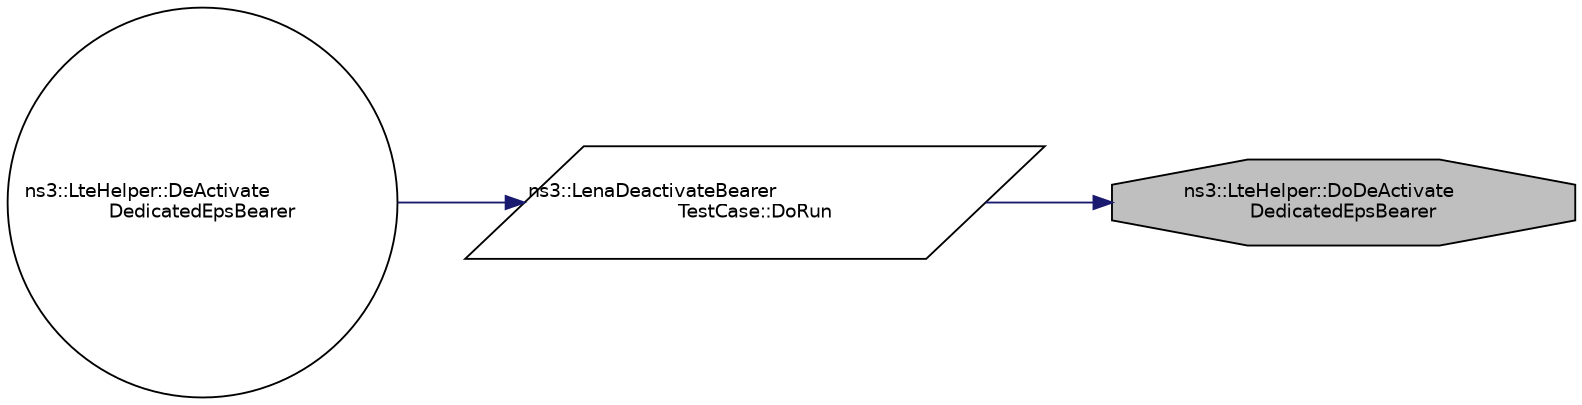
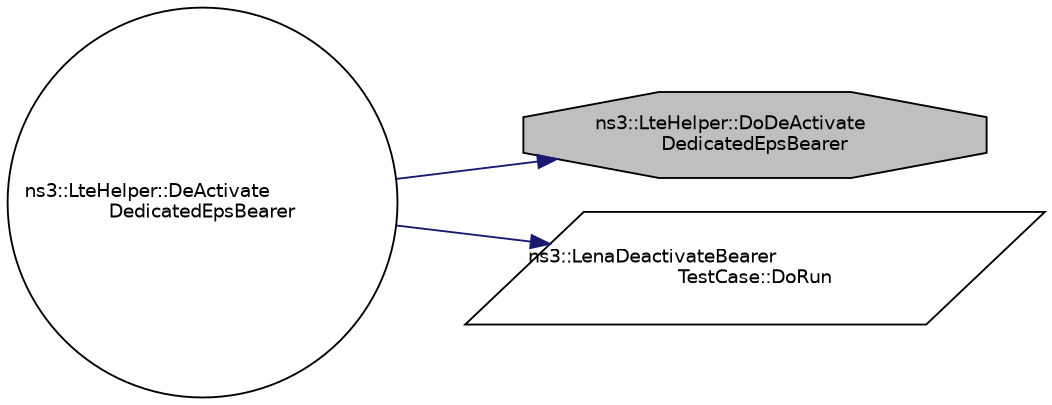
edge "ns3::LenaDeactivateBearer TestCase::DoRun" -> "ns3::LteHelper::DoDeActivate DedicatedEpsBearer": now "ns3::LteHelper::DeActivate DedicatedEpsBearer" -> "ns3::LteHelper::DoDeActivate DedicatedEpsBearer"
